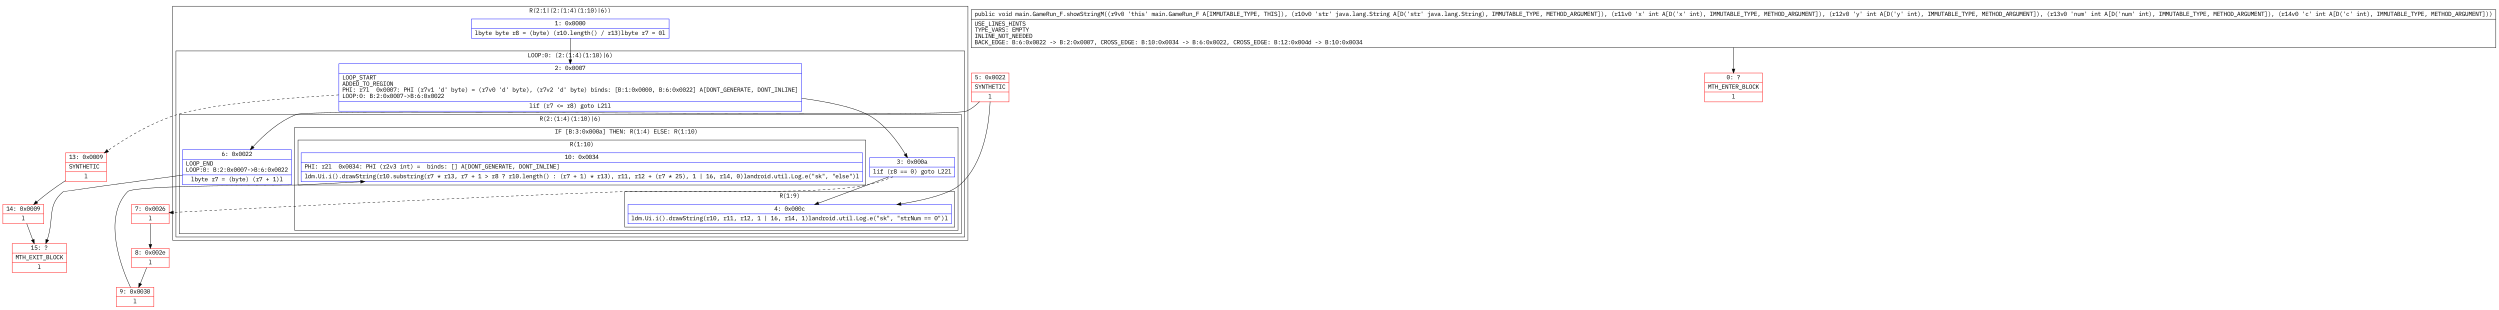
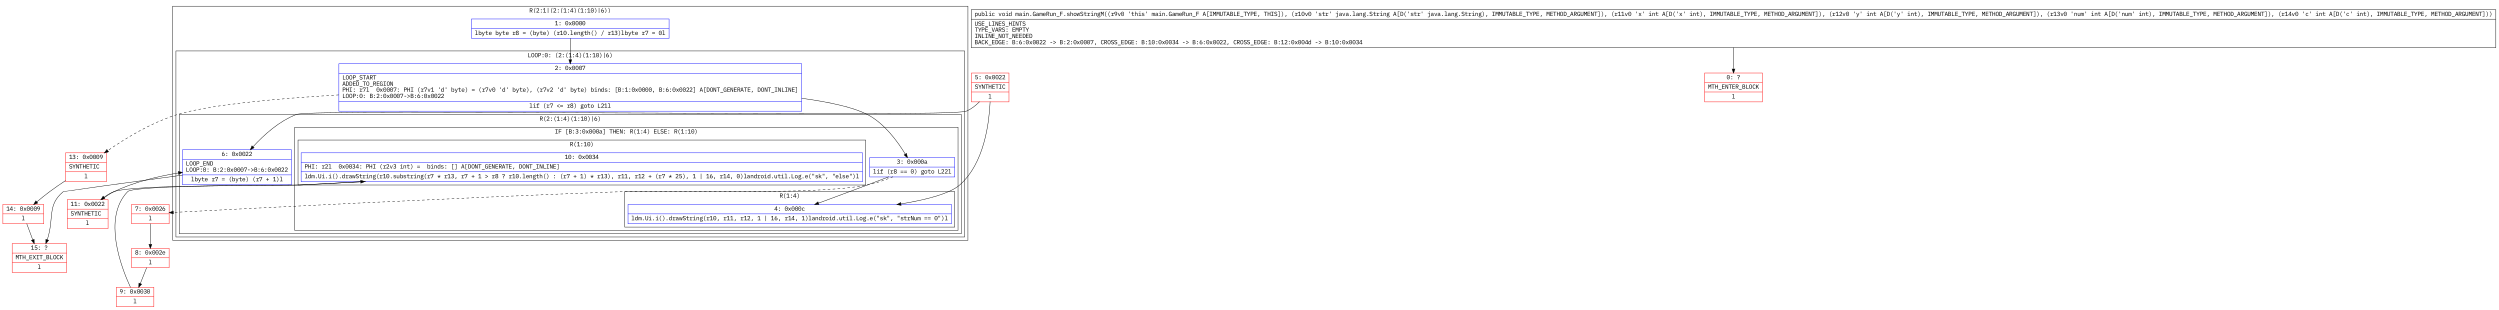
cluster "R(1:9)": label "R(1:9)" -> "R(1:4)"
node "11: 0x0022": added
